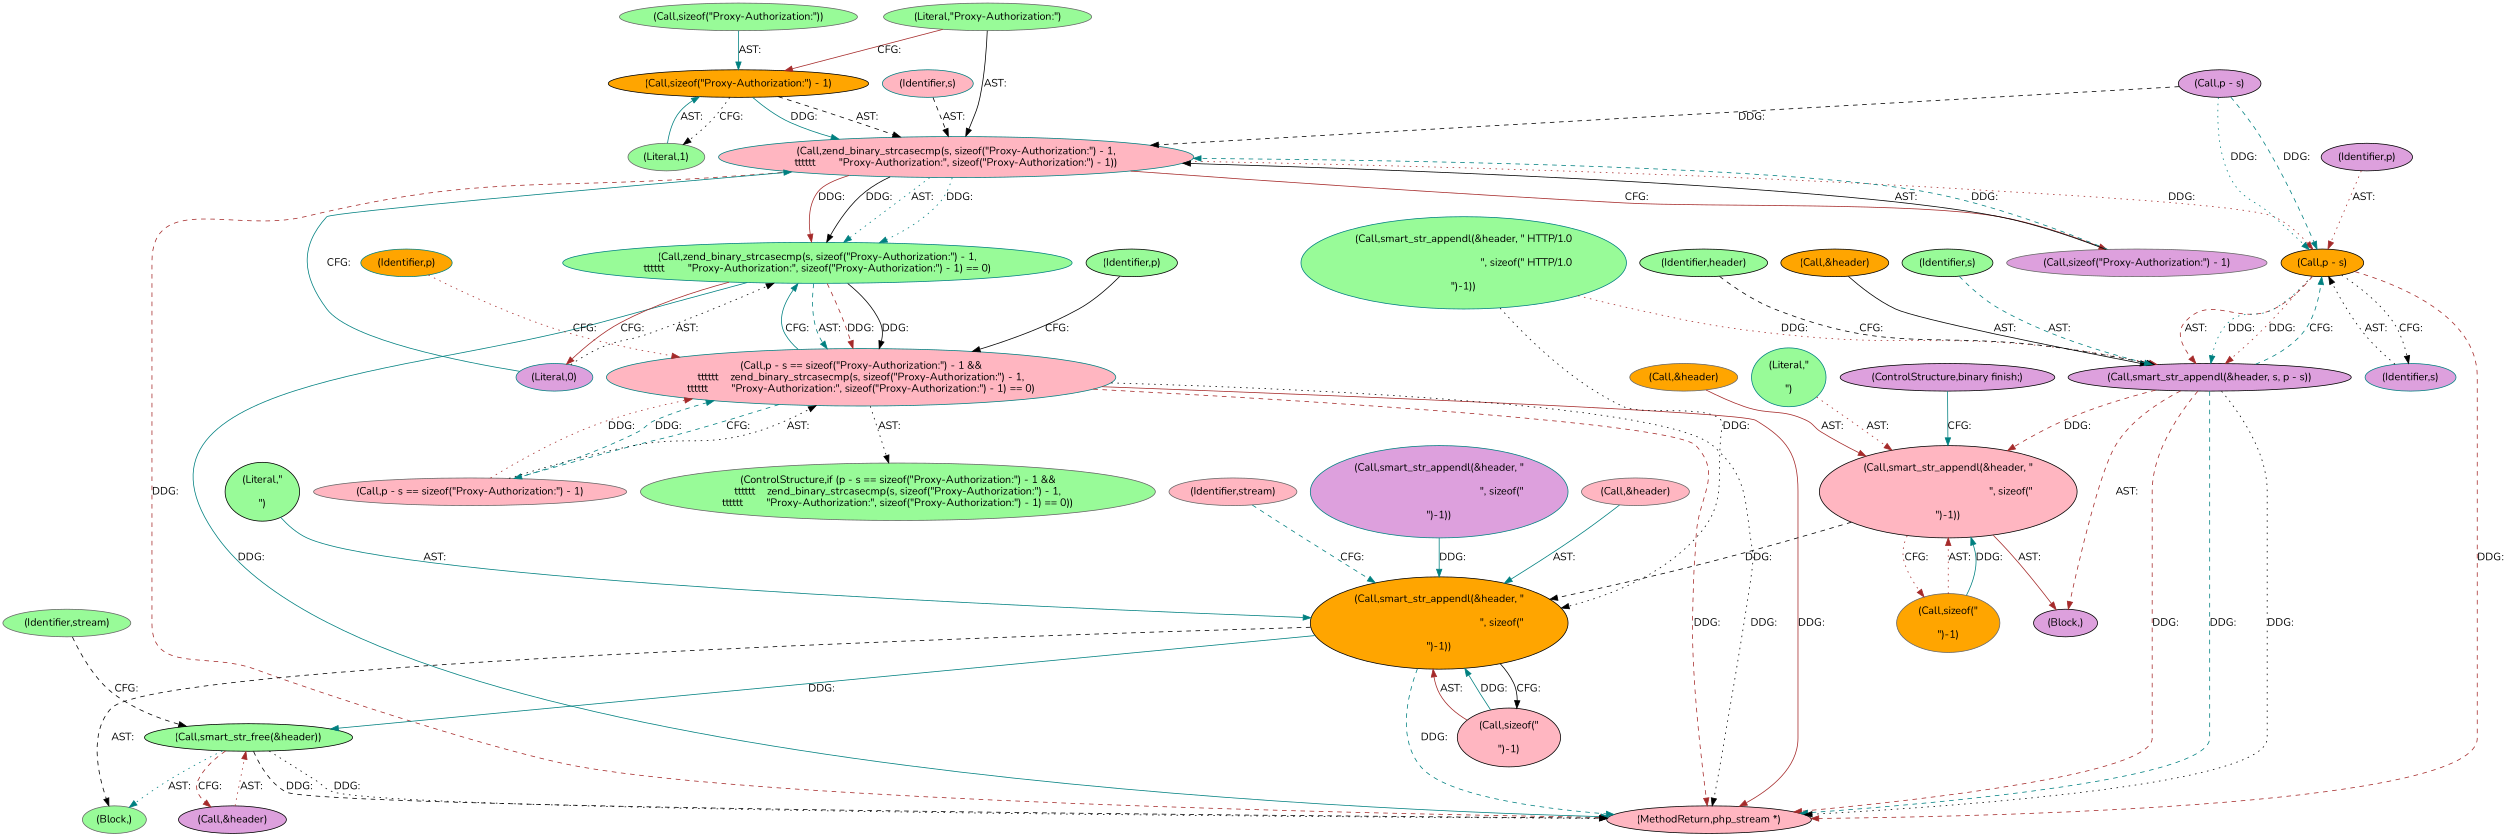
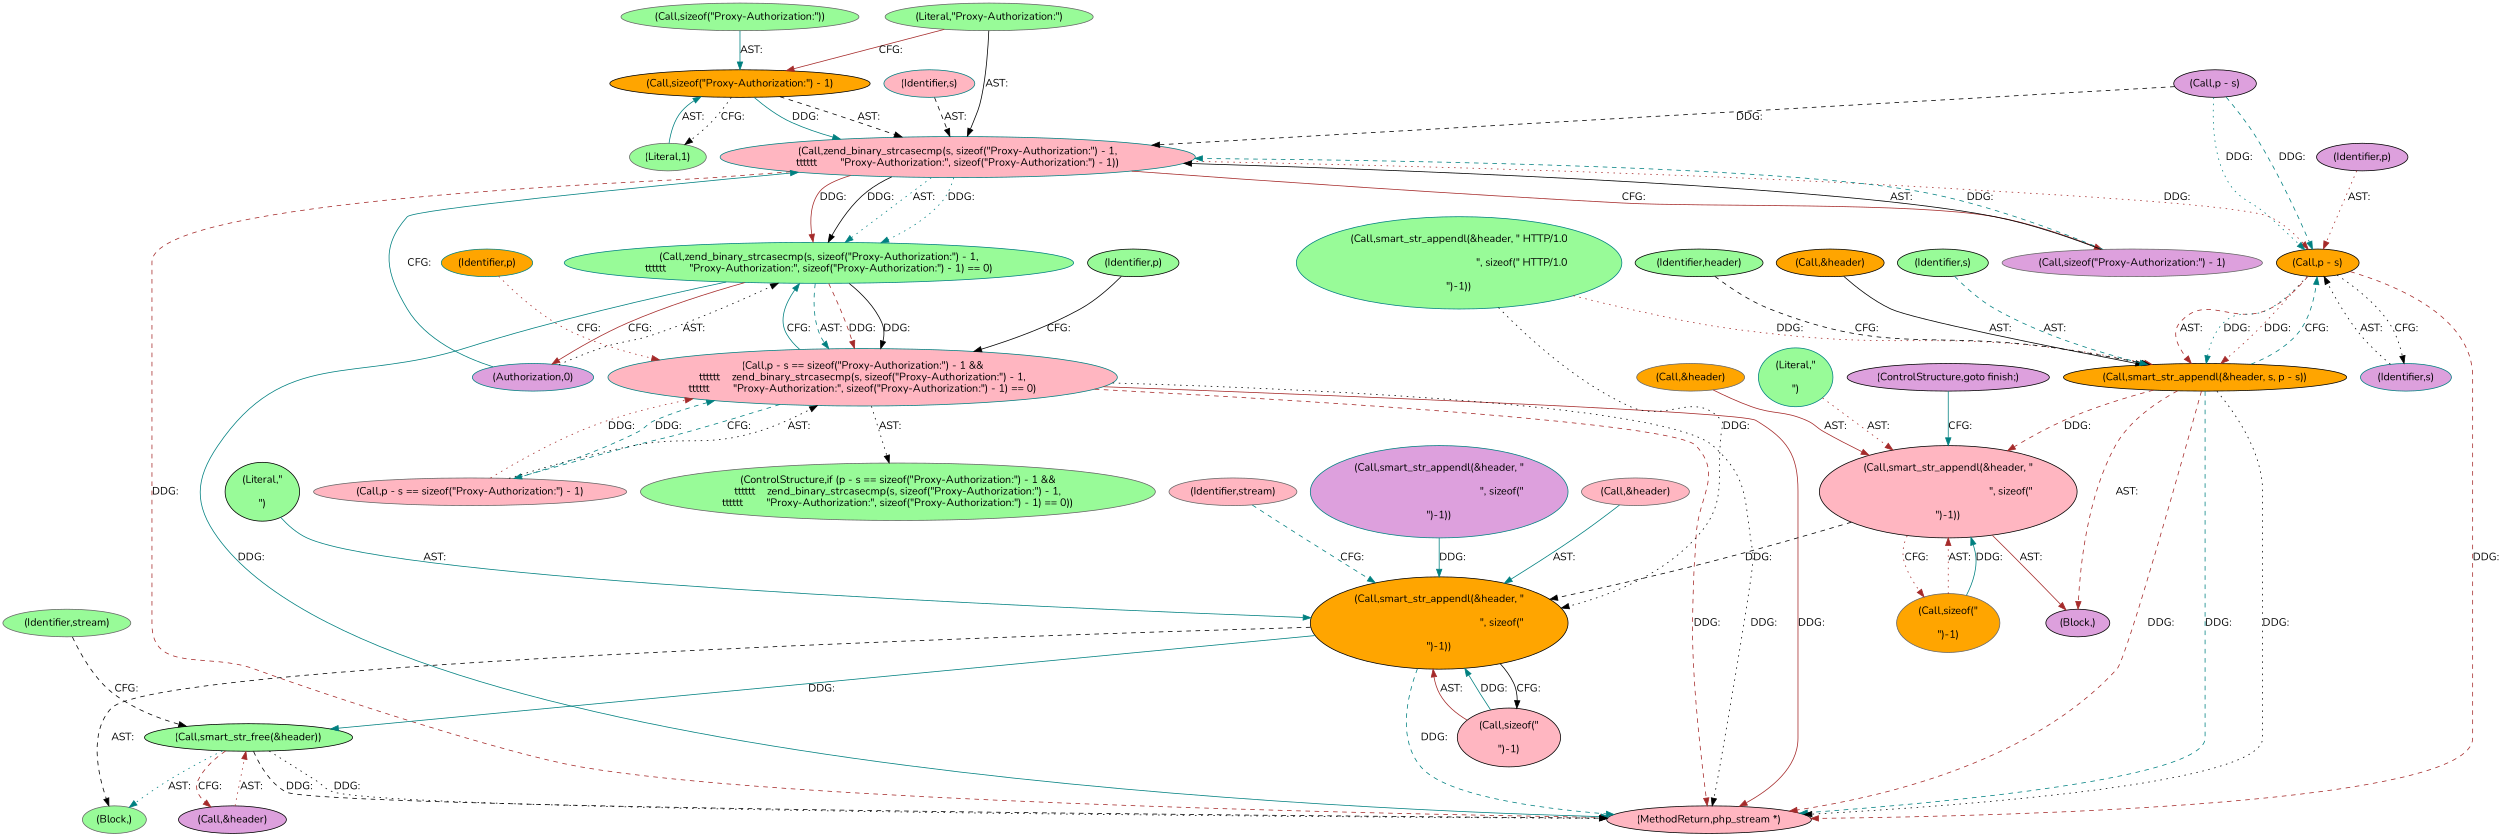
node "(Literal,0)": label "(Literal,0)" -> "(Authorization,0)"
node "(ControlStructure,binary finish;)": label "(ControlStructure,binary finish;)" -> "(ControlStructure,goto finish;)"
node "(Call,smart_str_appendl(&header, s, p - s))": fillcolor plum -> orange
